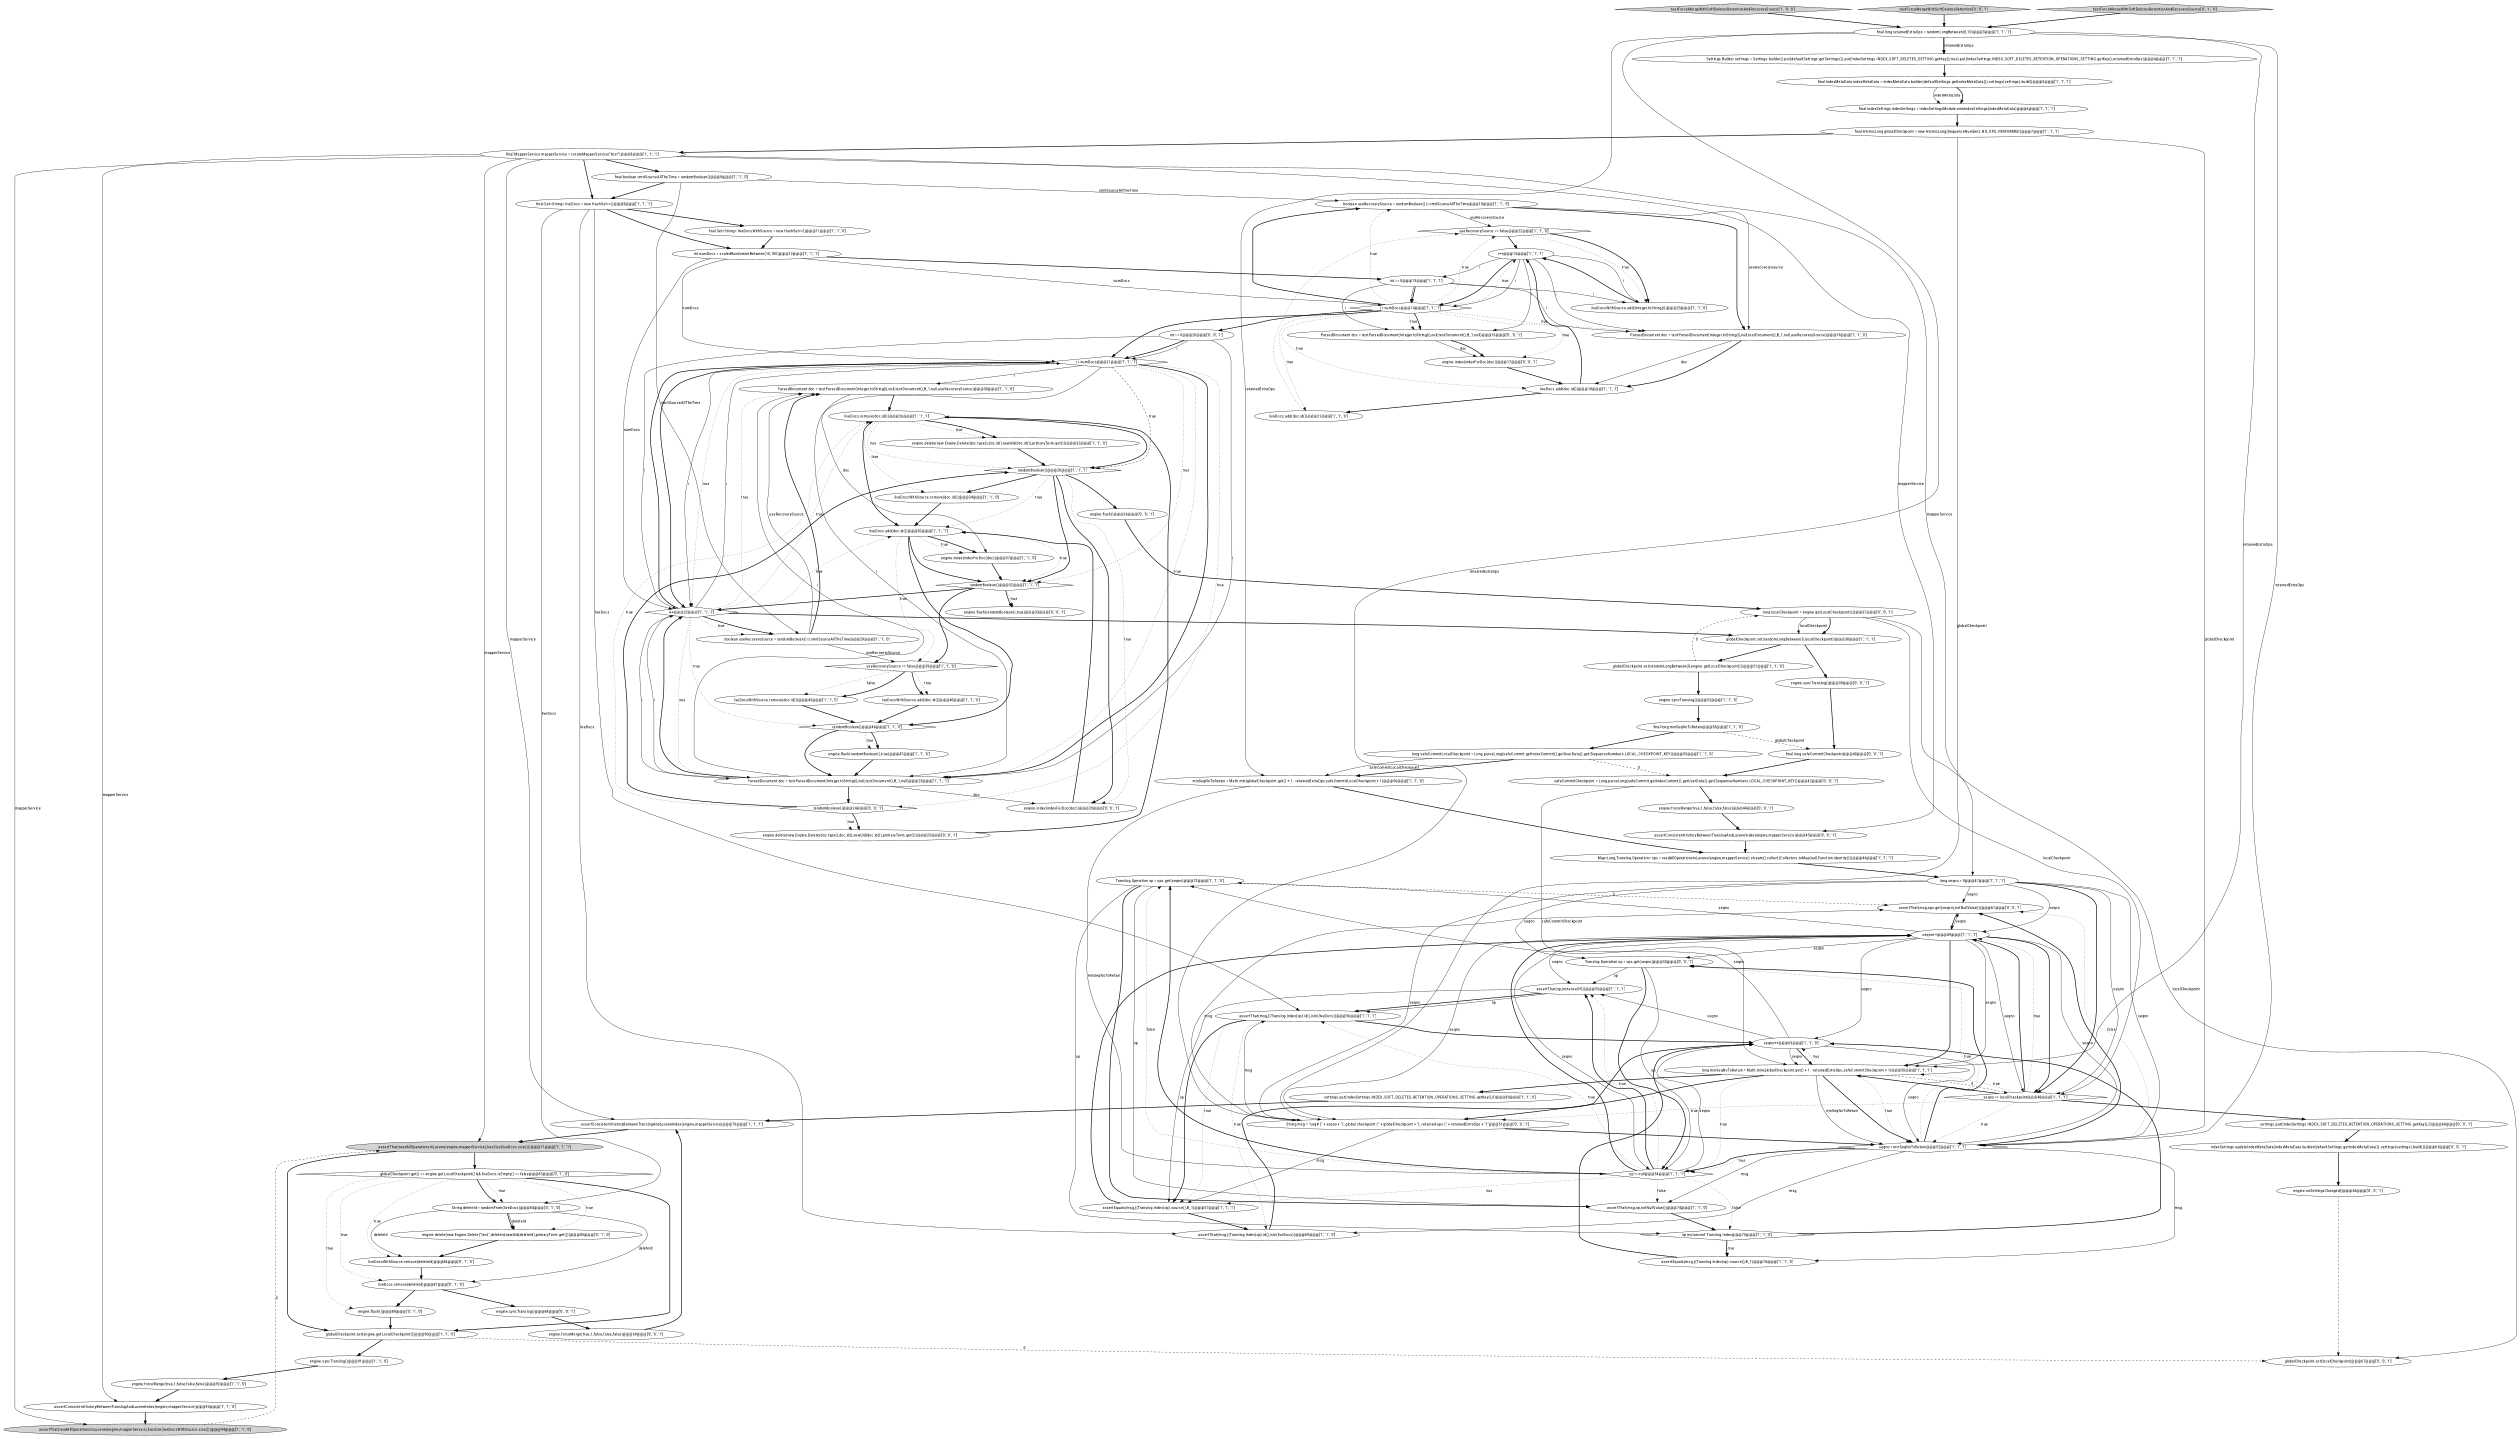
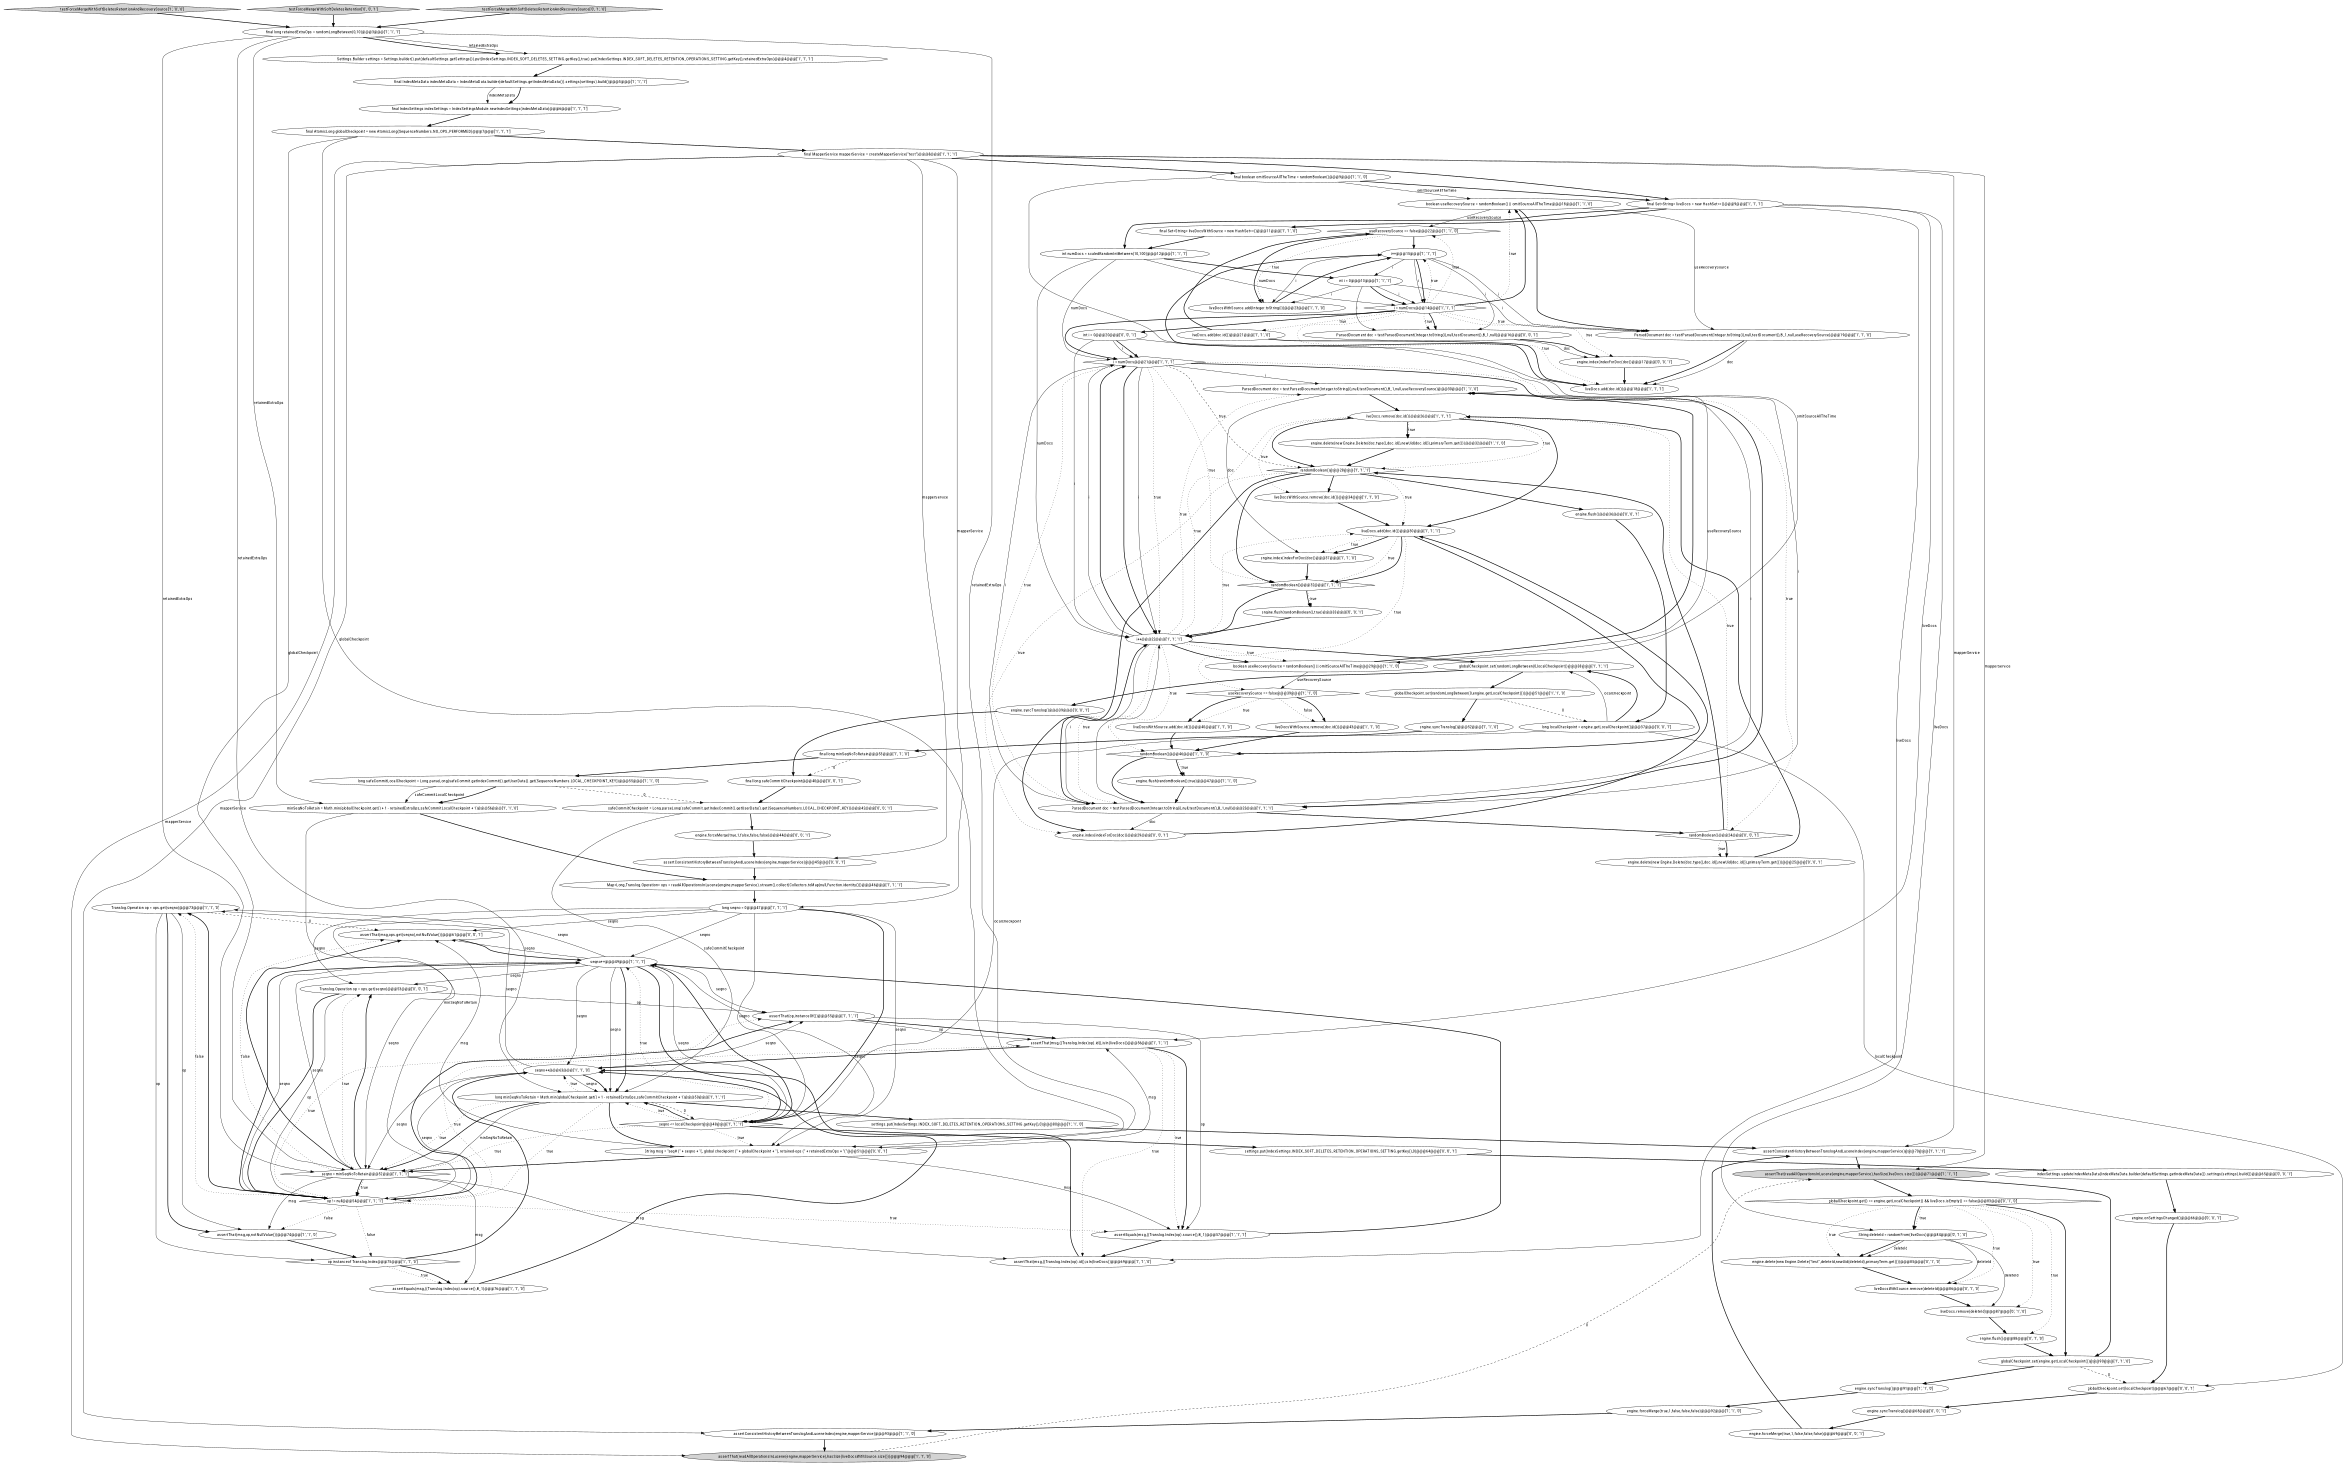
edge "liveDocs.add(doc.id())@@@21@@@['1', '1', '0']" -> "useRecoverySource == false@@@22@@@['1', '1', '0']": style dotted -> bold
edge "liveDocs.add(doc.id())@@@18@@@['1', '1', '1']" -> "liveDocs.add(doc.id())@@@21@@@['1', '1', '0']": reversed
node "i++@@@22@@@['1', '1', '1']": shape diamond -> ellipse
edge "randomBoolean()@@@32@@@['1', '1', '1']" -> "useRecoverySource == false@@@39@@@['1', '1', '0']": removed
edge "engine.flush(randomBoolean(),true)@@@33@@@['0', '0', '1']" -> "i++@@@22@@@['1', '1', '1']": added
edge "final long minSeqNoToRetain@@@53@@@['1', '1', '0']" -> "final long safeCommitCheckpoint@@@40@@@['0', '0', '1']": label "globalCheckpoint" -> "0"
edge "op != null@@@54@@@['1', '1', '1']" -> "seqno++@@@63@@@['1', '1', '0']": reversed
edge "engine.onSettingsChanged()@@@66@@@['0', '0', '1']" -> "globalCheckpoint.set(localCheckpoint)@@@67@@@['0', '0', '1']": style dashed -> bold
edge "liveDocs.remove(deleteId)@@@87@@@['0', '1', '0']" -> "engine.syncTranslog()@@@68@@@['0', '0', '1']": now "globalCheckpoint.set(localCheckpoint)@@@67@@@['0', '0', '1']" -> "engine.syncTranslog()@@@68@@@['0', '0', '1']"
